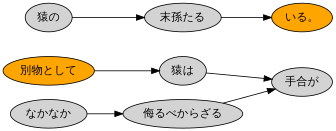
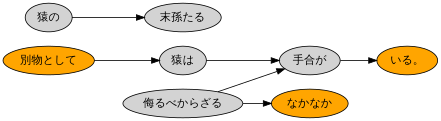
edge "末孫たる" -> "いる。": now "手合が" -> "いる。"
node "なかなか": fillcolor lightgrey -> orange
edge "なかなか" -> "侮るべからざる": reversed
